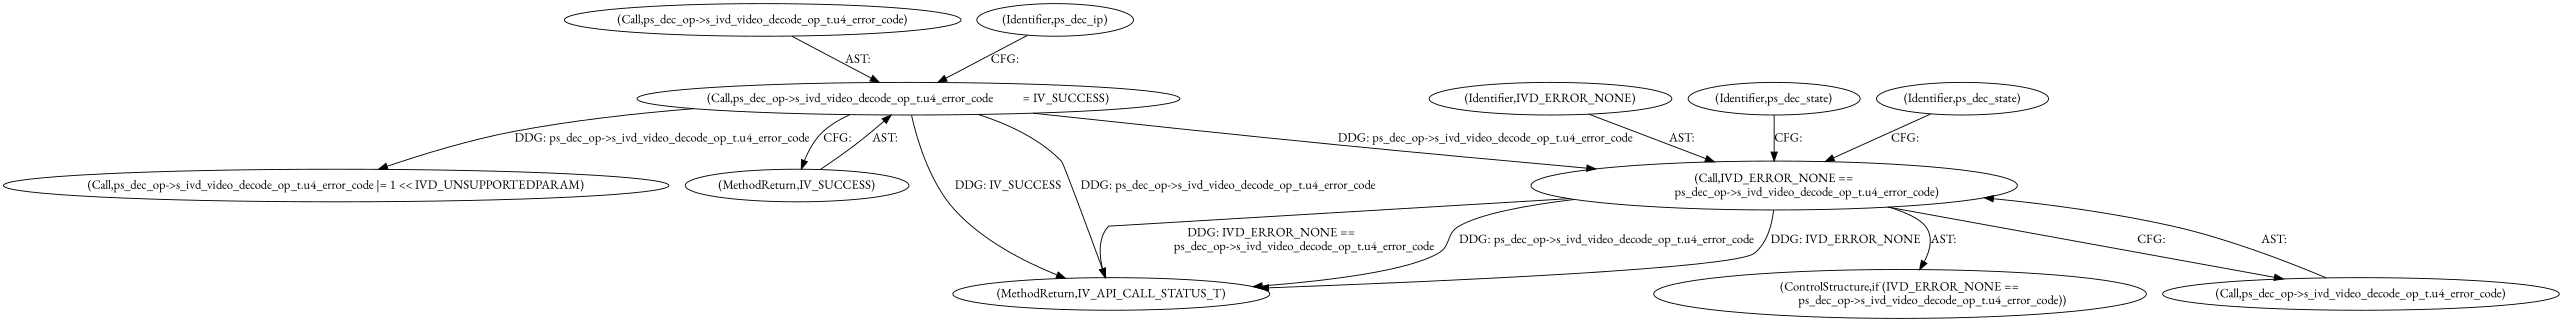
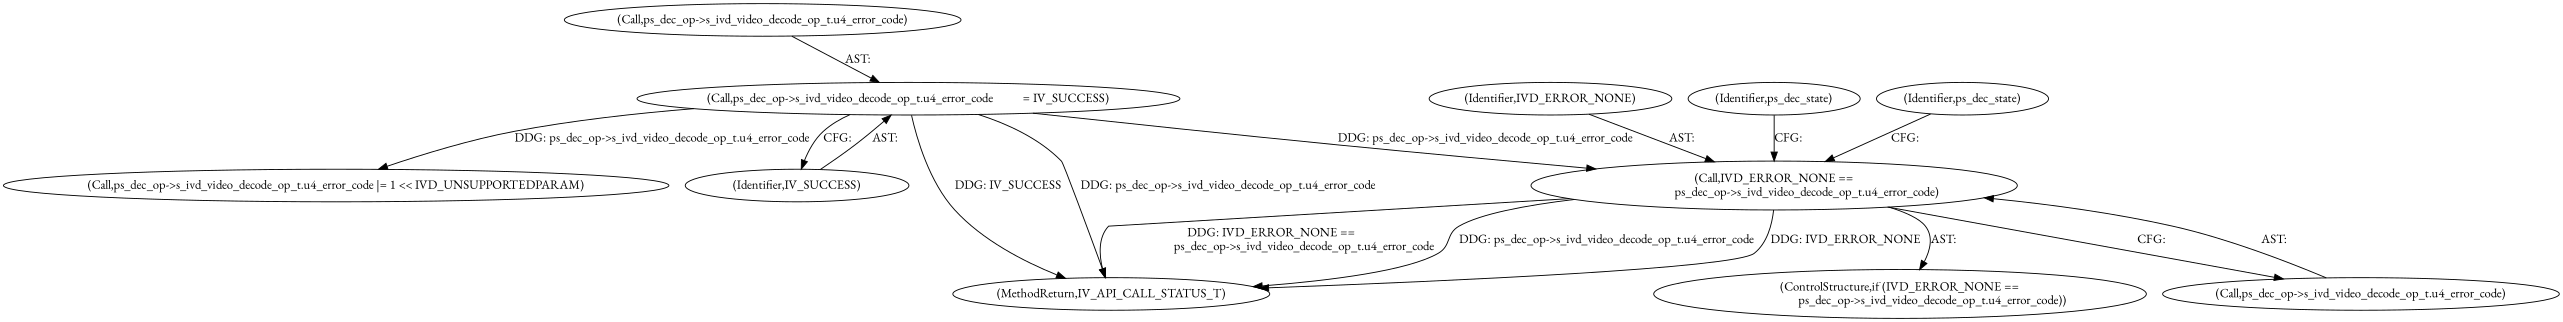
node "(Identifier,ps_dec_ip)": removed
node "(MethodReturn,IV_SUCCESS)": label "(MethodReturn,IV_SUCCESS)" -> "(Identifier,IV_SUCCESS)"
